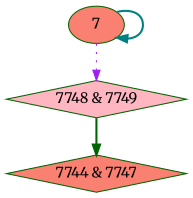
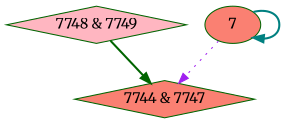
edge "7" -> "7748 & 7749": now "7" -> "7744 & 7747"
